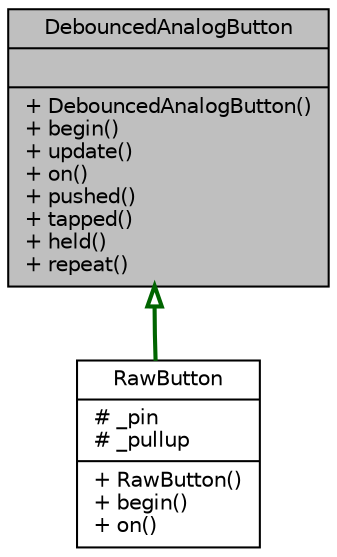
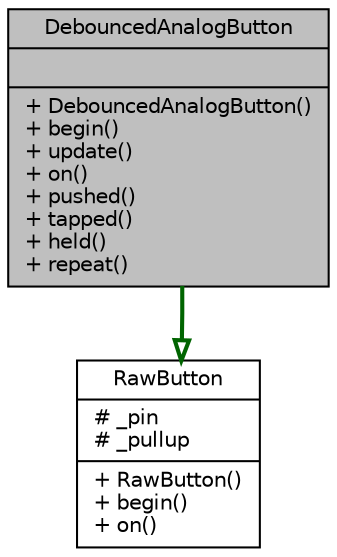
edge "RawButton" -> "DebouncedAnalogButton": reversed
